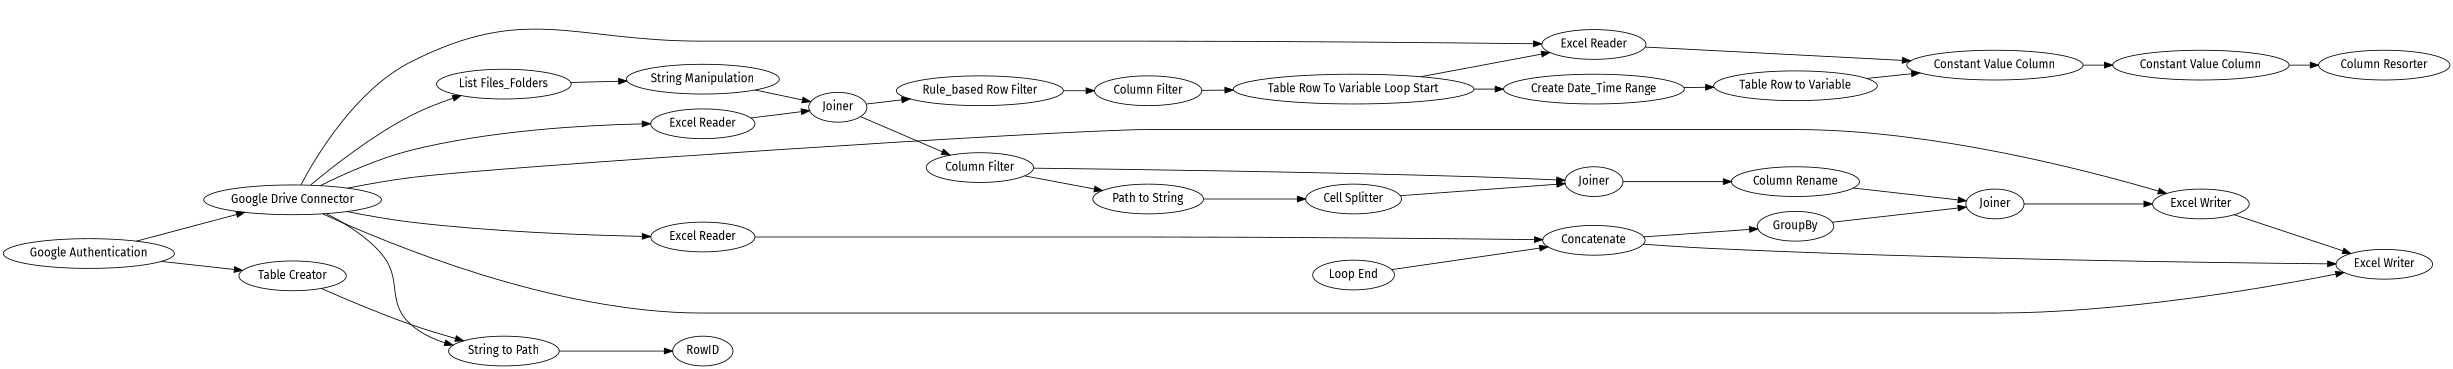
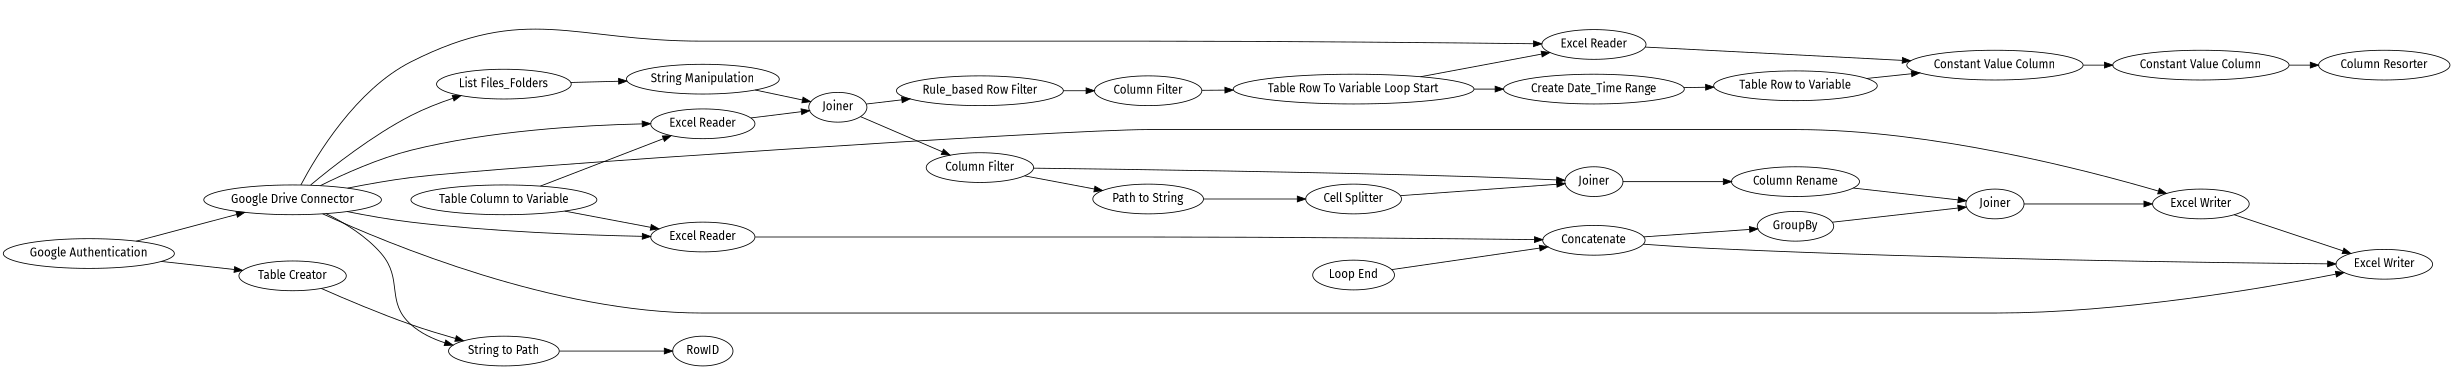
node "Table Column to Variable": added
